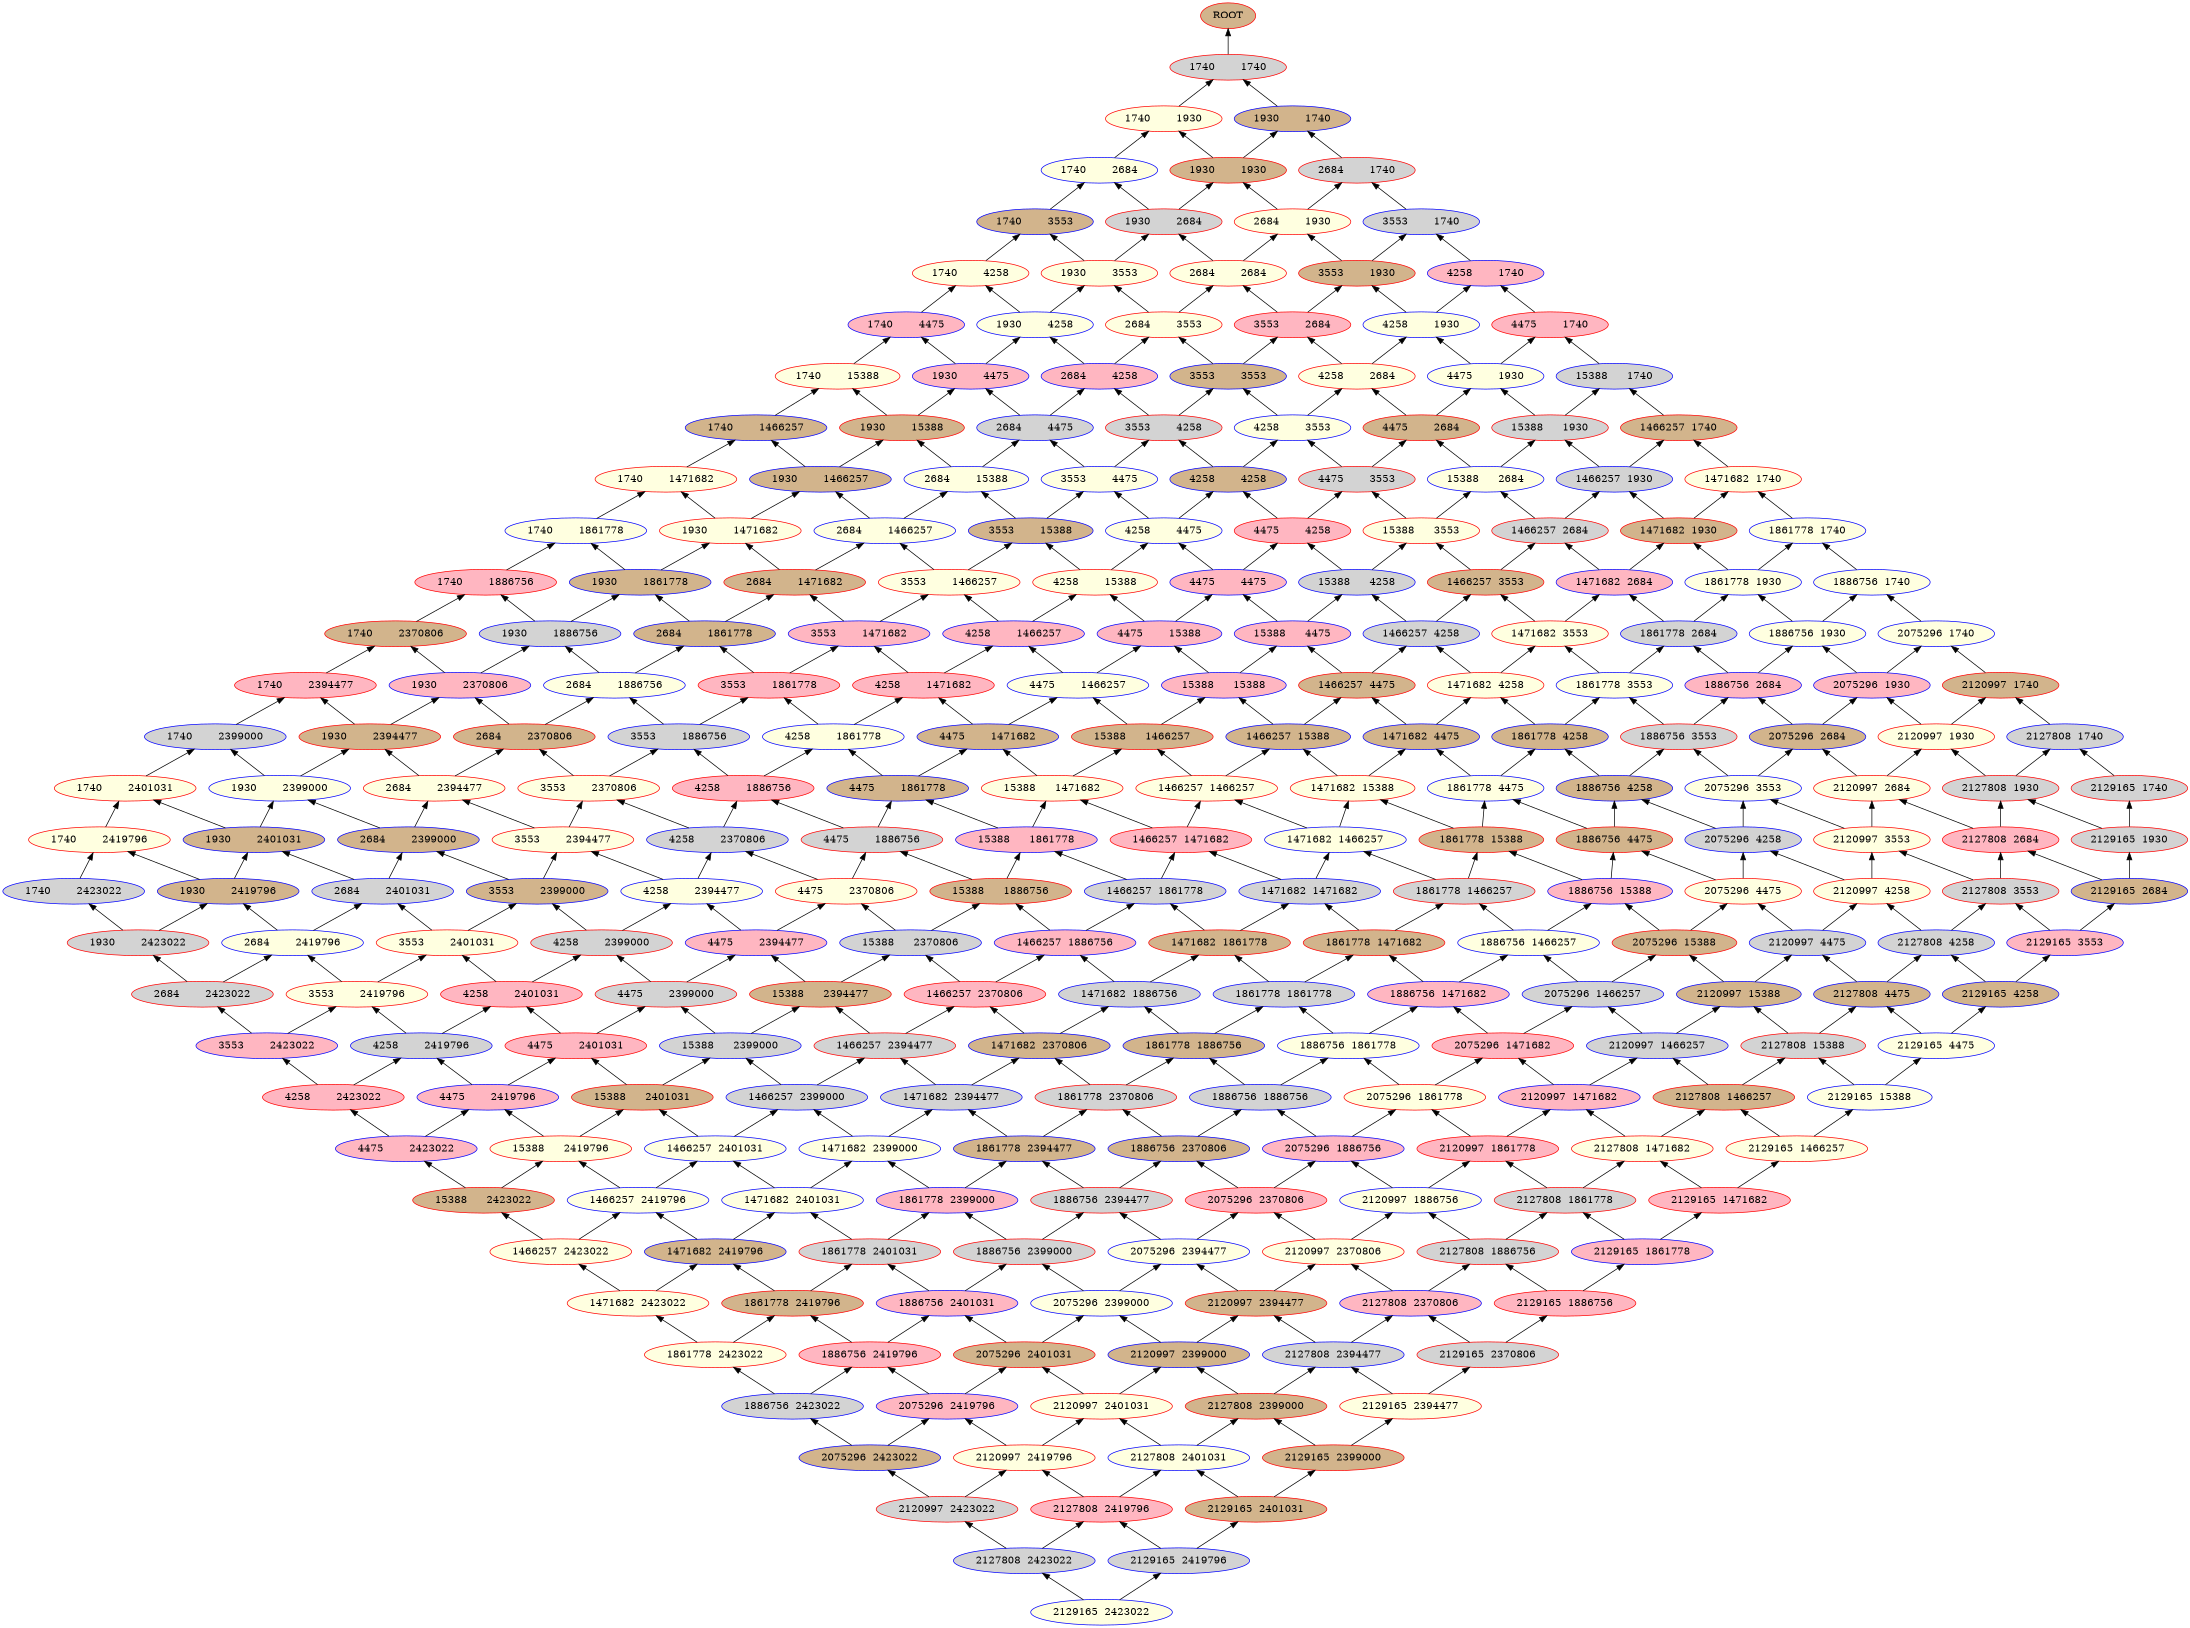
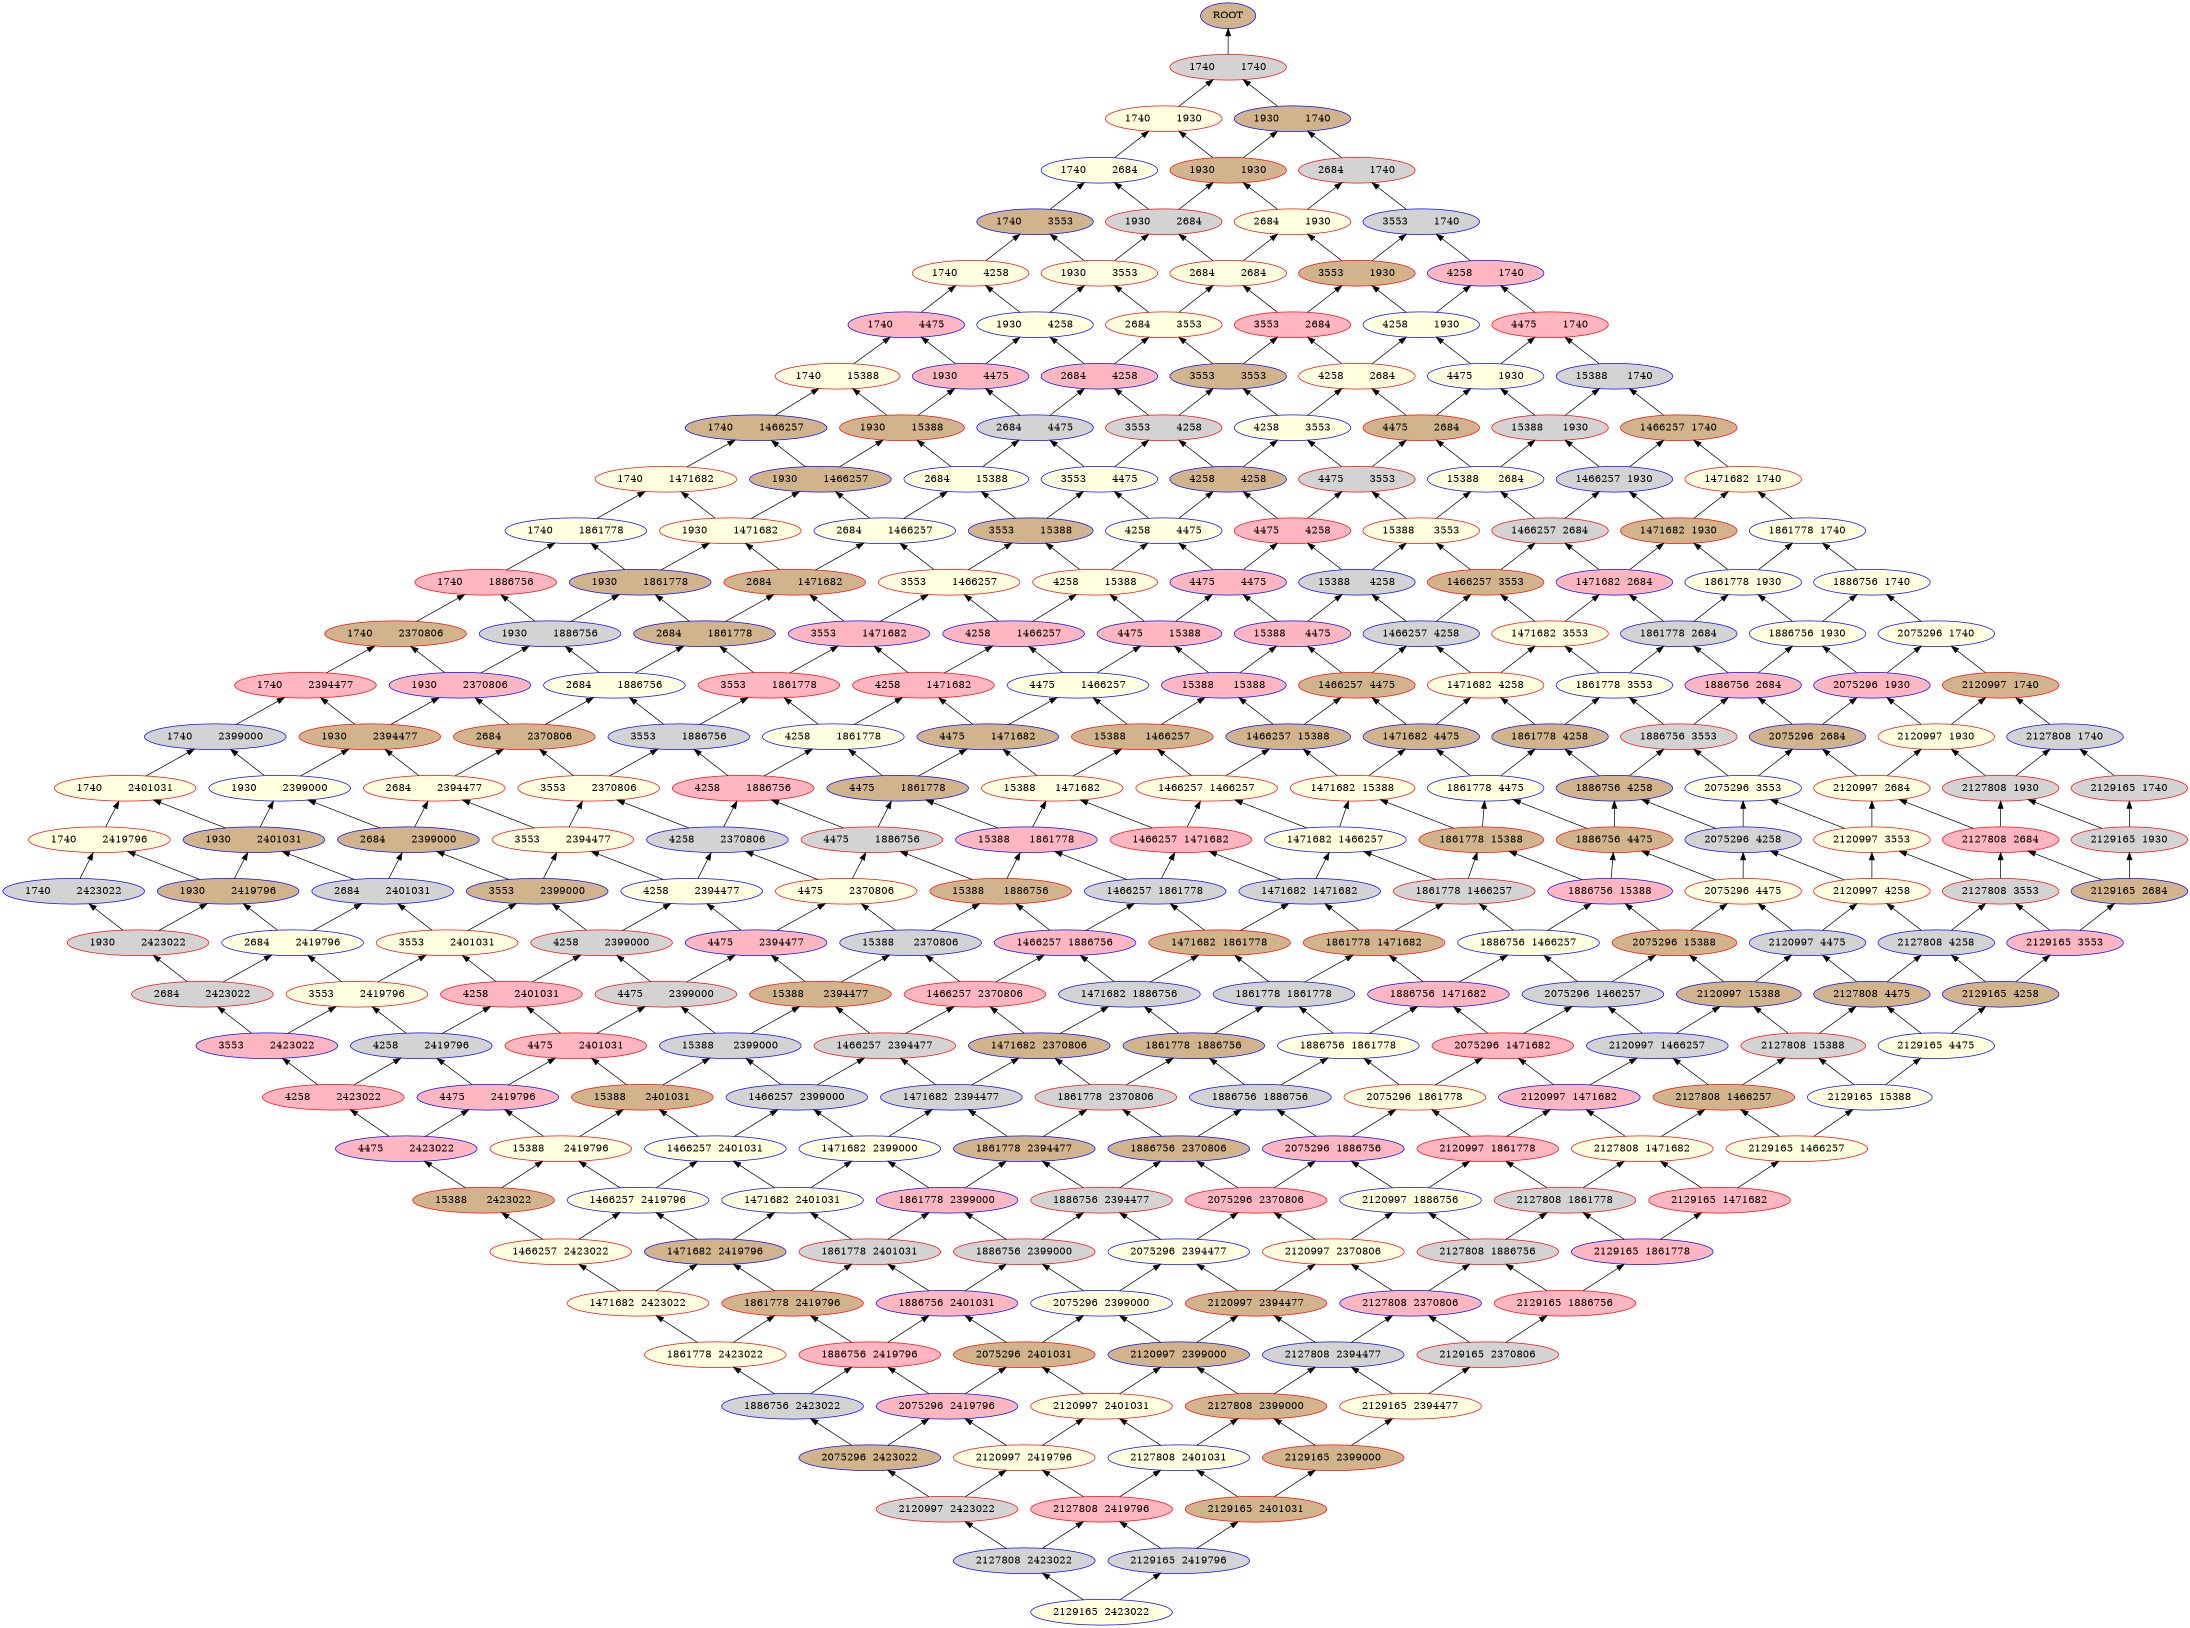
node "ROOT": color red -> blue
